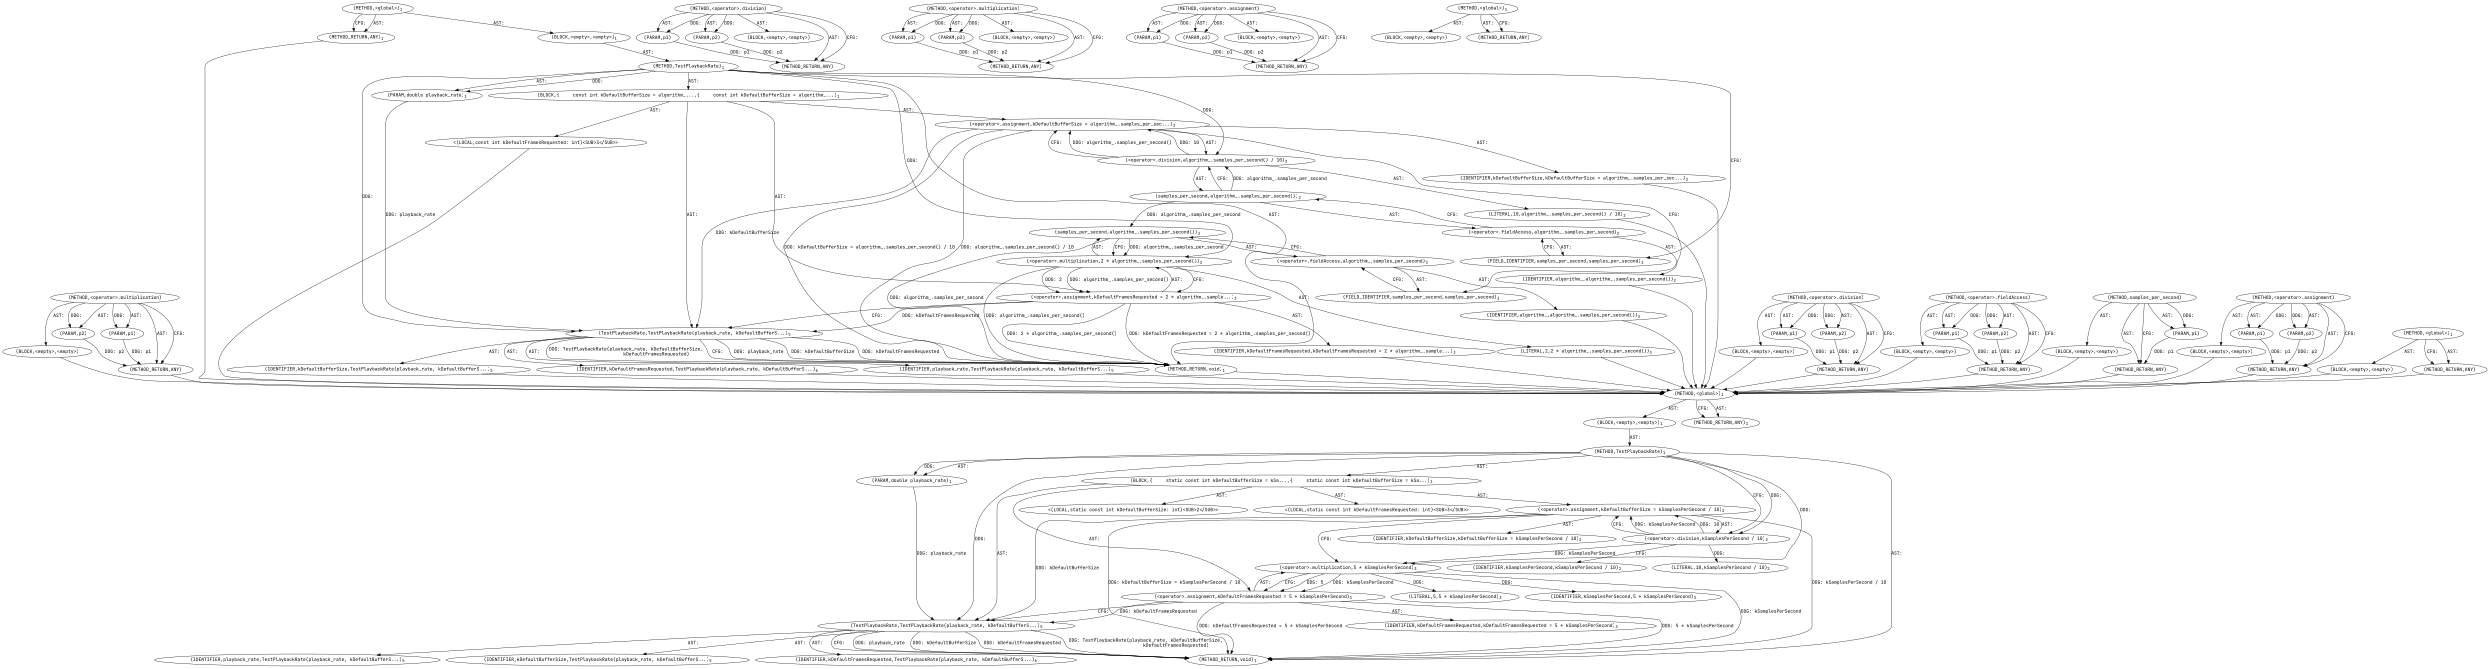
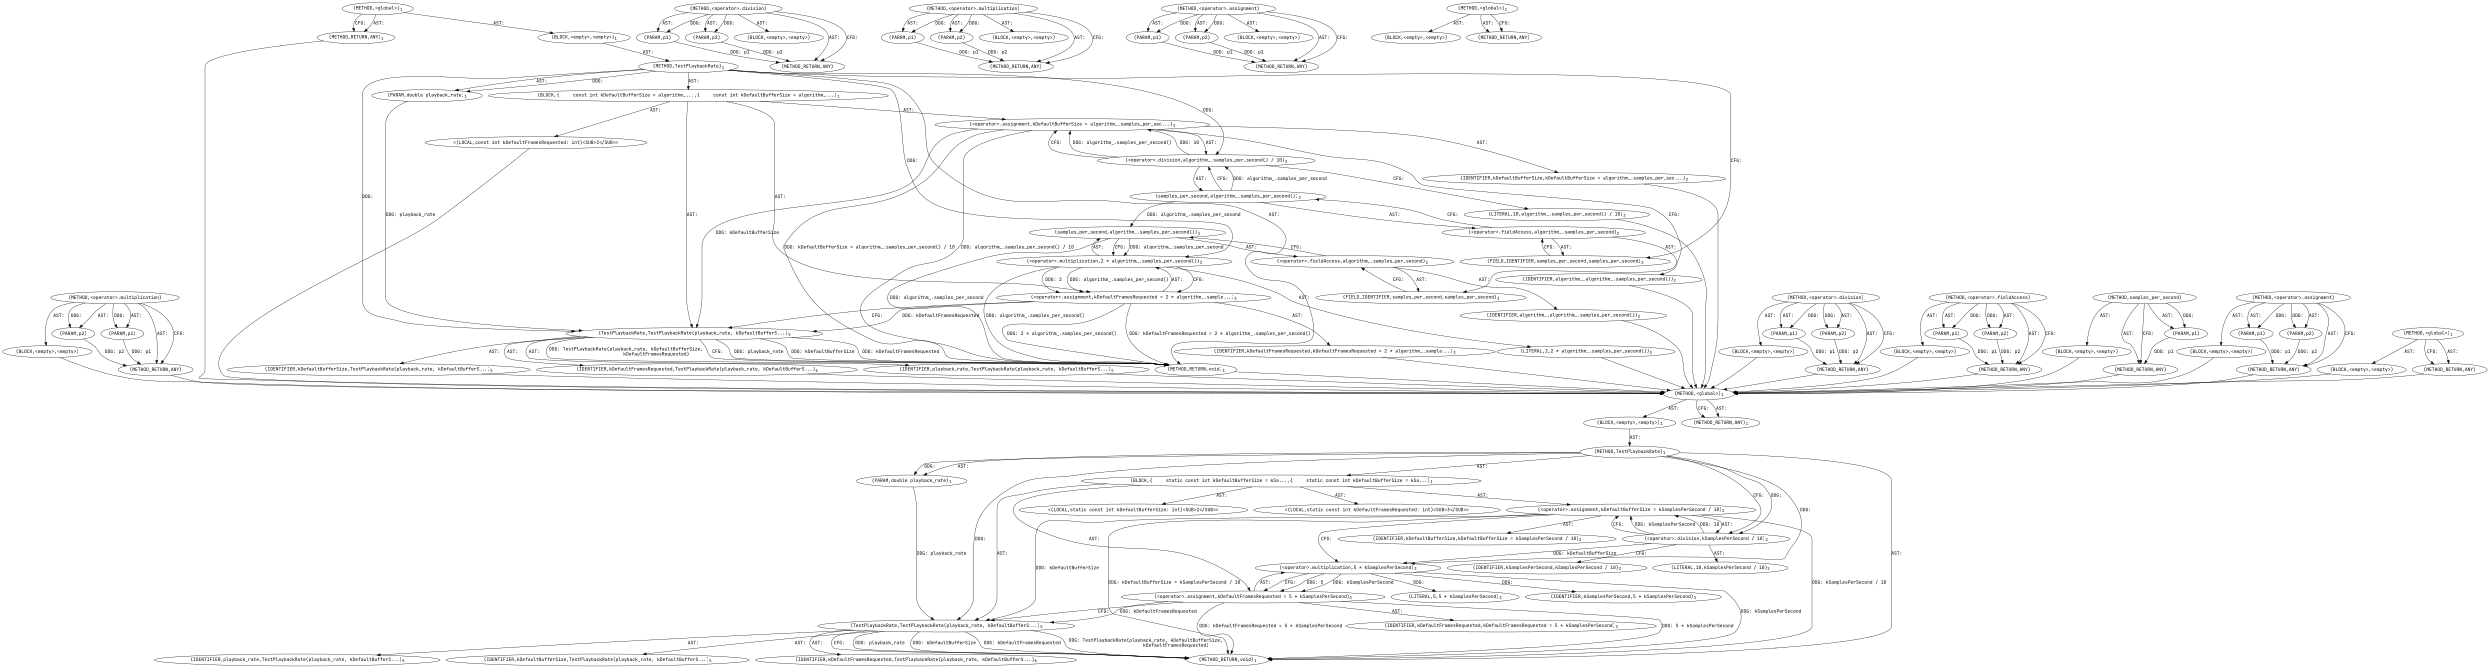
edge "(<operator>.division,algorithm_.samples_per_second() / 10)" -> "(LITERAL,10,algorithm_.samples_per_second() / 10)": label "AST: " -> "CFG: "
edge "(<operator>.division,kSamplesPerSecond / 10)" -> "(<operator>.multiplication,5 * kSamplesPerSecond)": label "DDG: kSamplesPerSecond" -> "DDG: kDefaultBufferSize"
edge "(<operator>.division,kSamplesPerSecond / 10)" -> "(LITERAL,10,kSamplesPerSecond / 10)": label "DDG: " -> "AST: "
